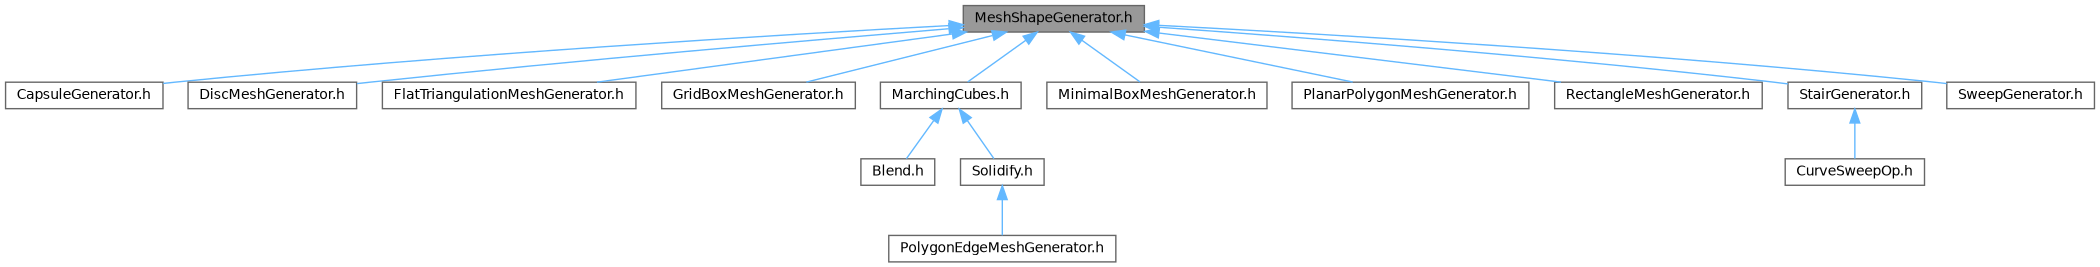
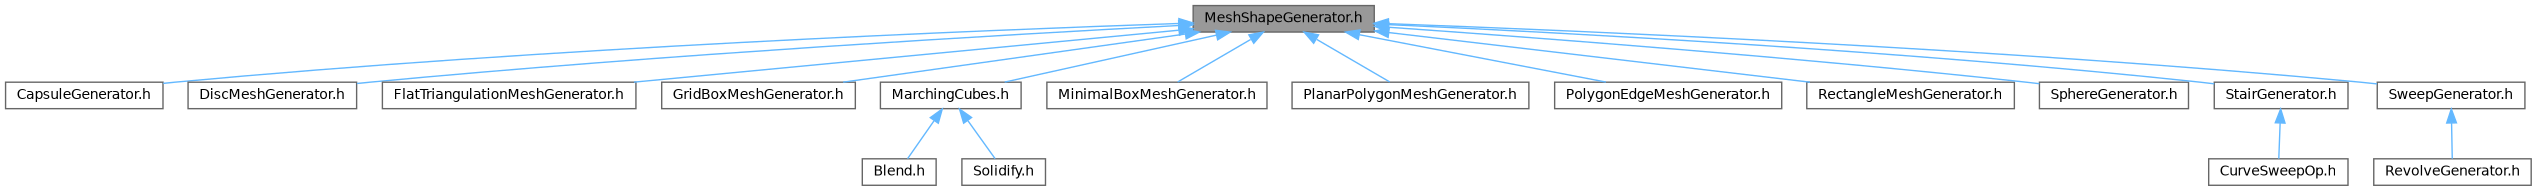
node "SphereGenerator.h": added
node "RevolveGenerator.h": added
edge "PolygonEdgeMeshGenerator.h" -> "Solidify.h": now "PolygonEdgeMeshGenerator.h" -> "MeshShapeGenerator.h"
